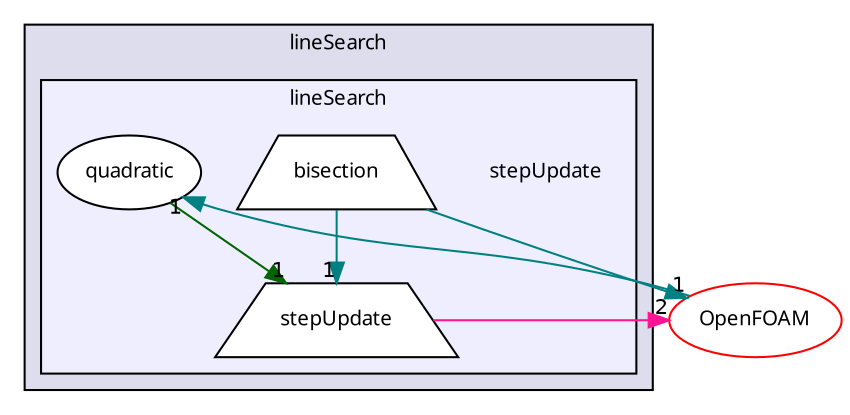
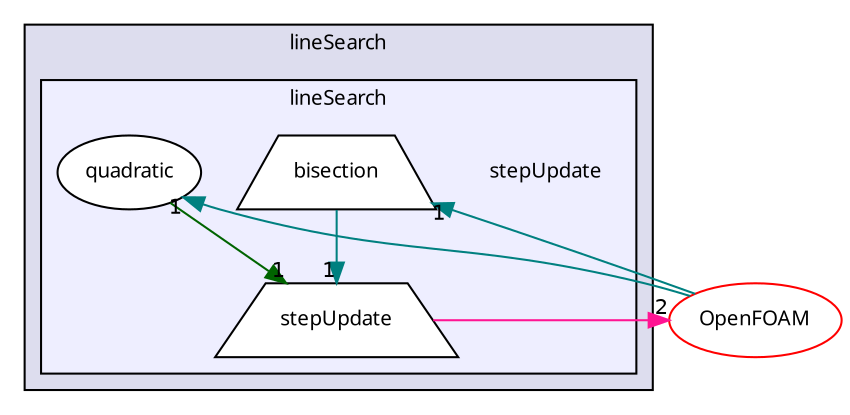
edge "bisection" -> "OpenFOAM": reversed
